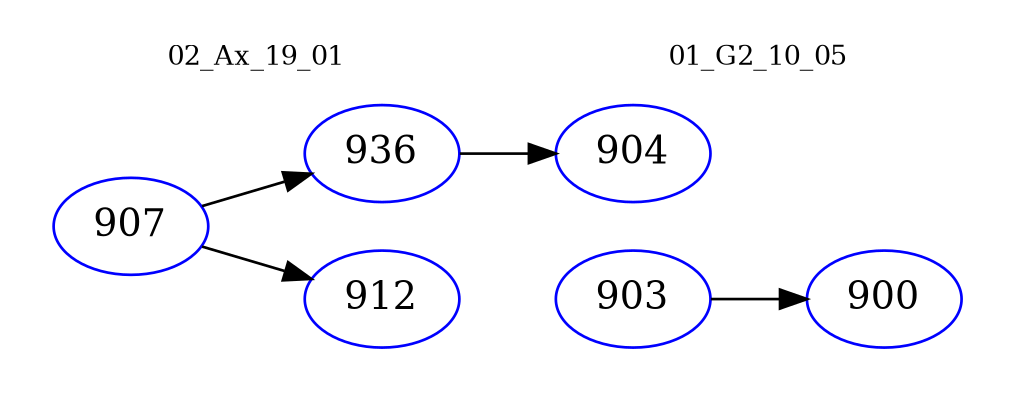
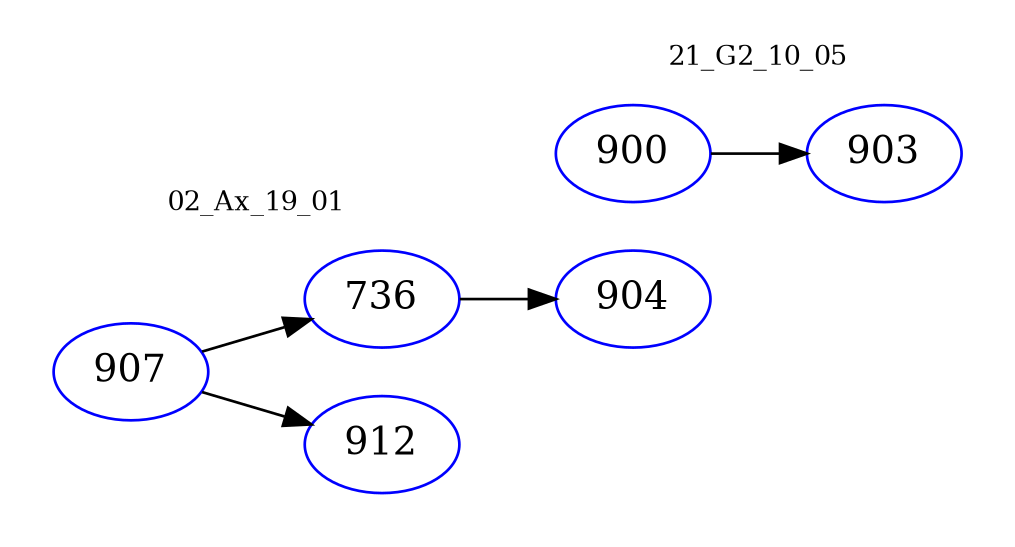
cluster "01_G2_10_05": label "01_G2_10_05" -> "21_G2_10_05"
node "936": label "936" -> "736"
edge "903" -> "900": reversed
